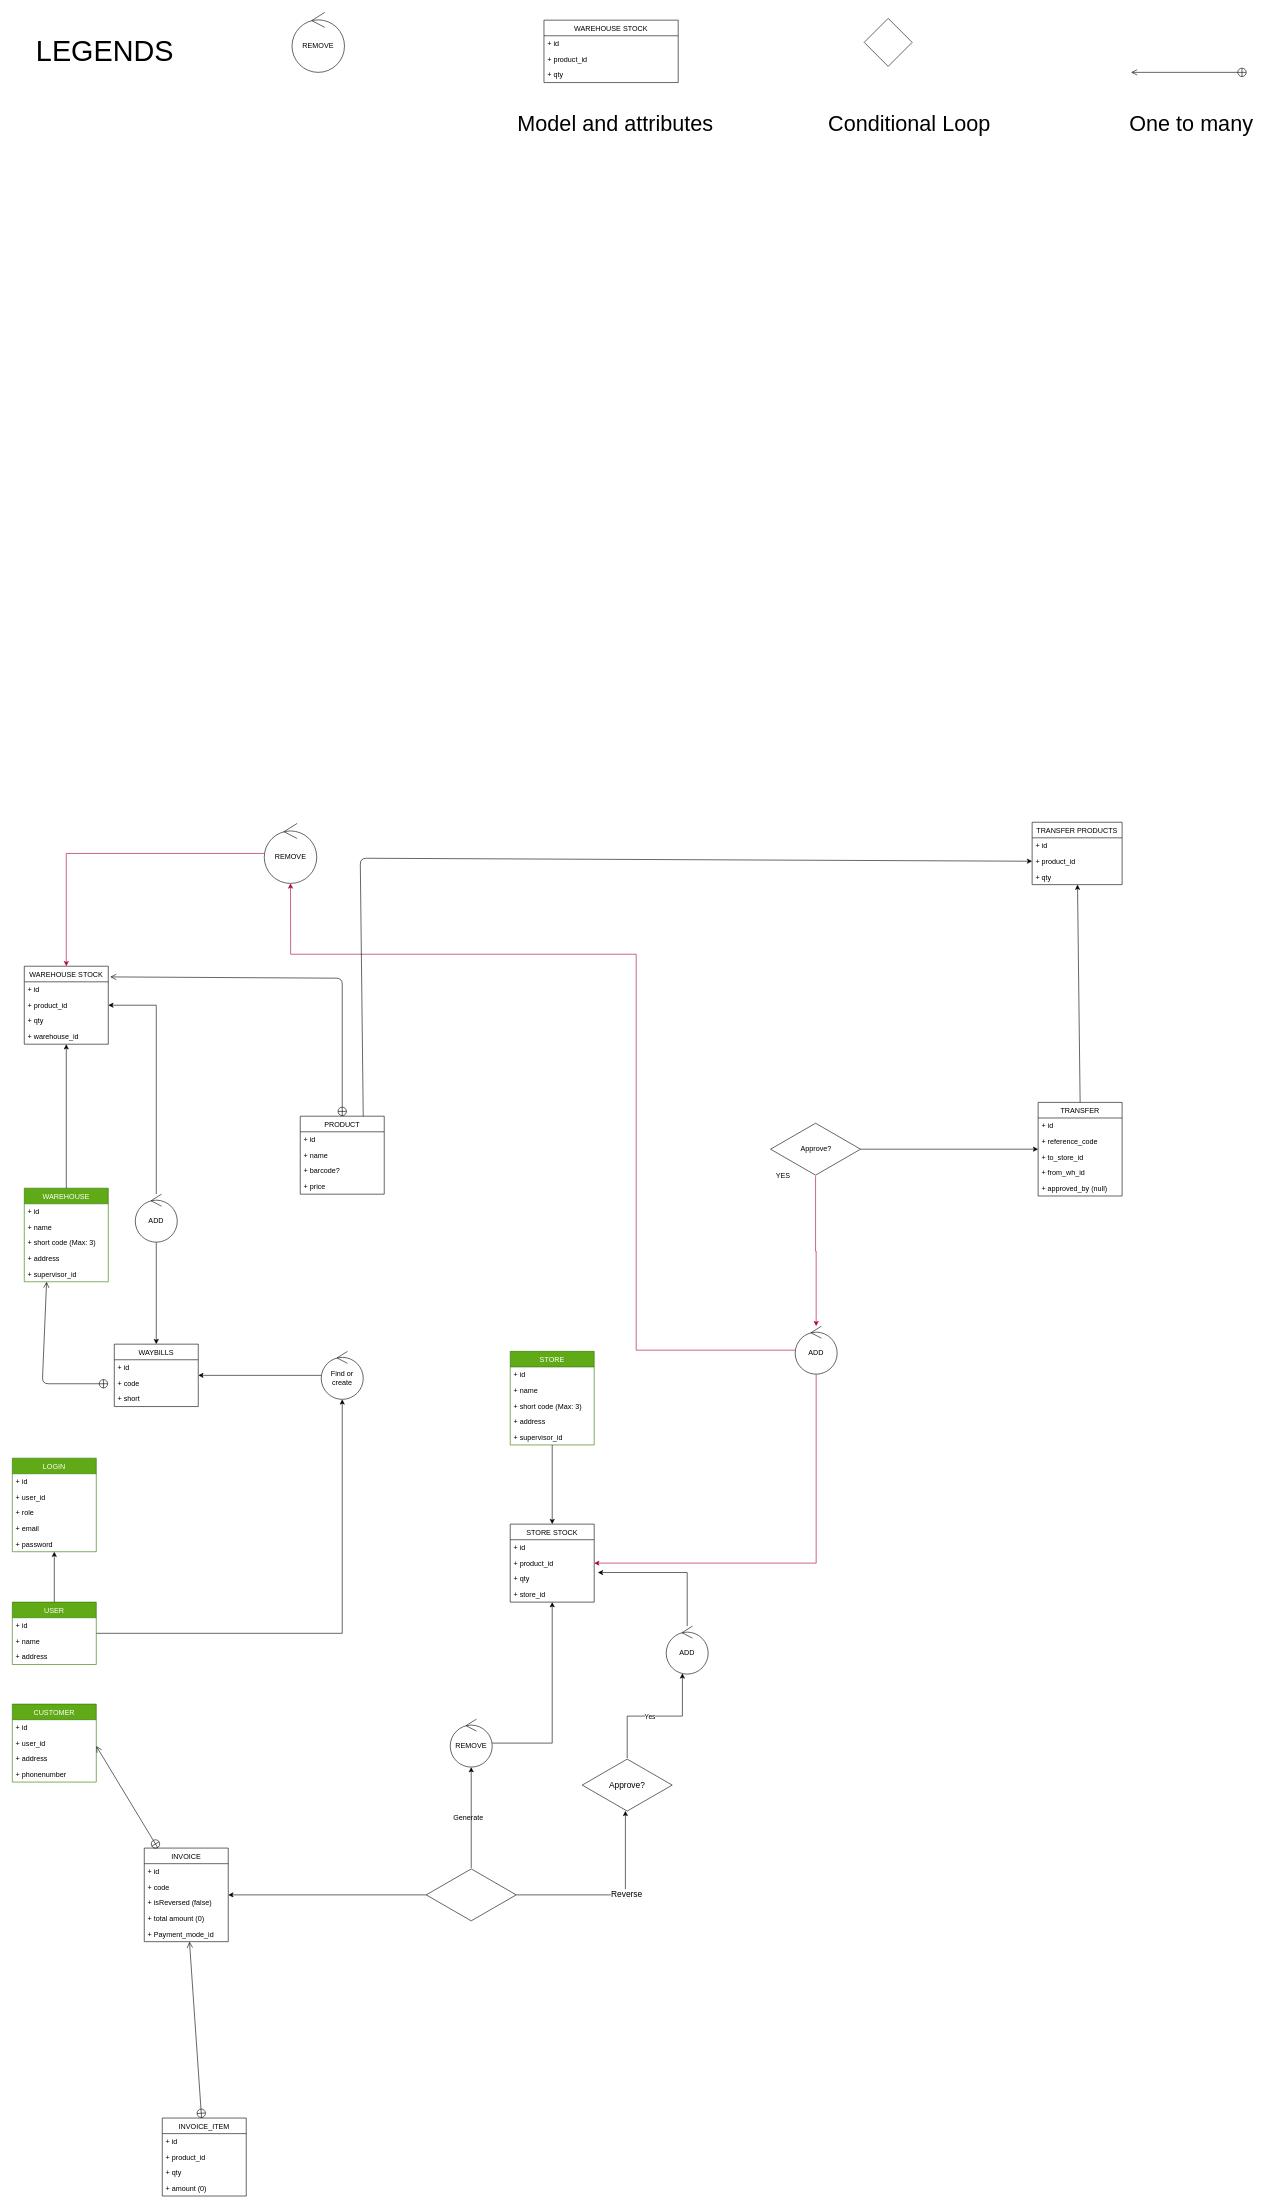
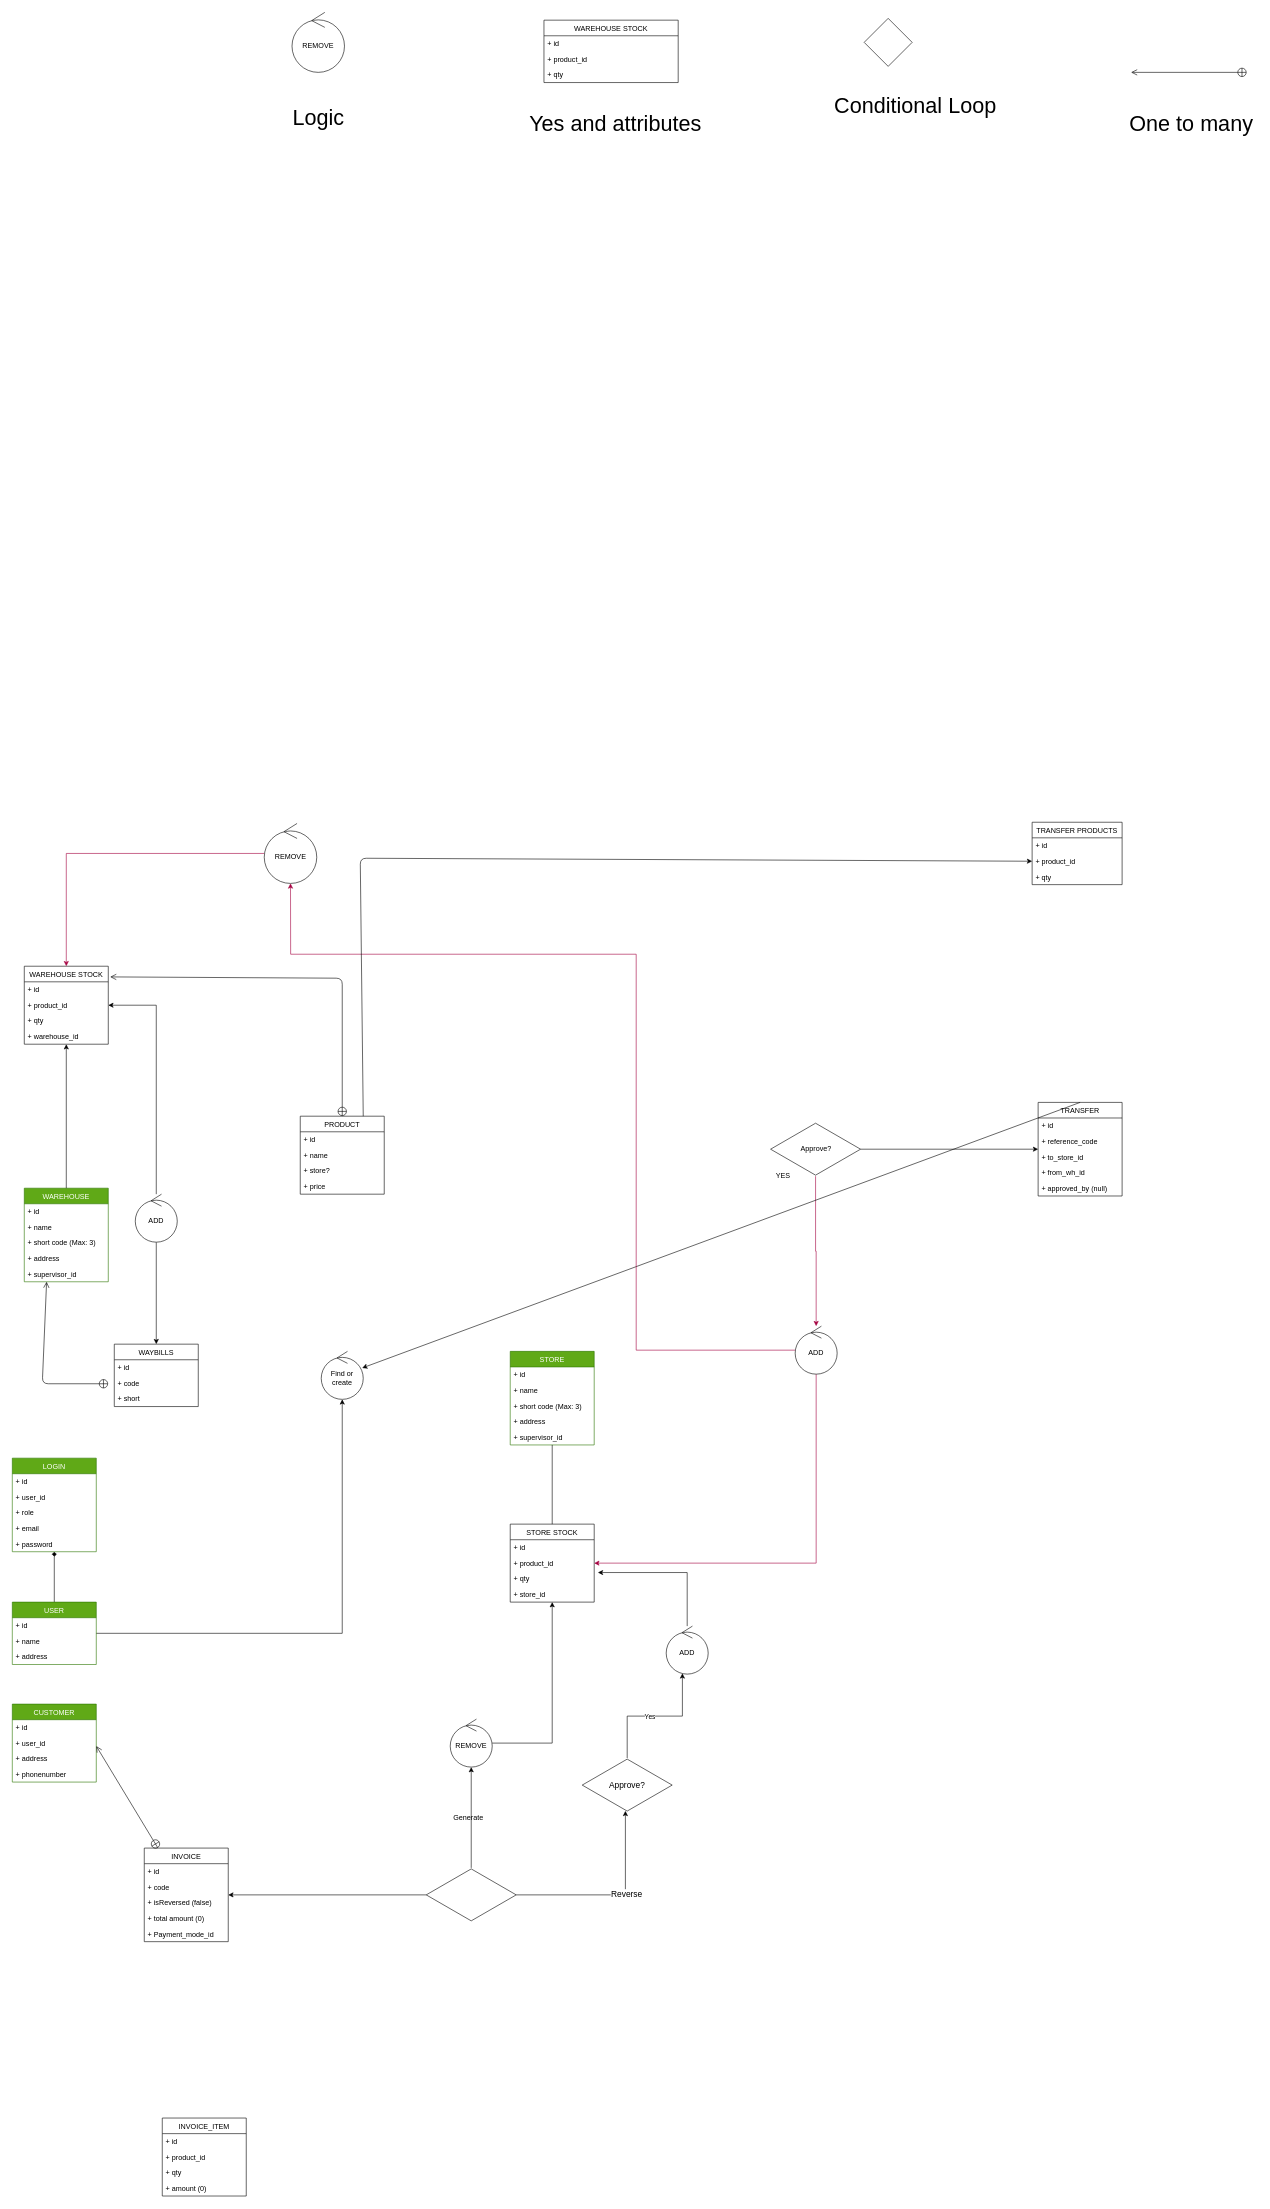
node "LEGENDS": removed
node "Logic": added
node "Model and attributes": label "Model and attributes" -> "Yes and attributes"
node "Conditional Loop": moved (909, 123) -> (915, 105)
edge "TRANSFER" -> "TRANSFER PRODUCTS": now "TRANSFER" -> "Find or create"
node "+ barcode?": label "+ barcode?" -> "+ store?"
edge "Find or create" -> "WAYBILLS": removed
edge "STORE" -> "STORE STOCK": arrowhead classic -> none
edge "USER" -> "LOGIN": arrowhead classic -> diamond
edge "INVOICE" -- "INVOICE_ITEM": removed
